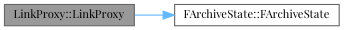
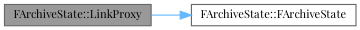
node "LinkProxy::LinkProxy": label "LinkProxy::LinkProxy" -> "FArchiveState::LinkProxy"
